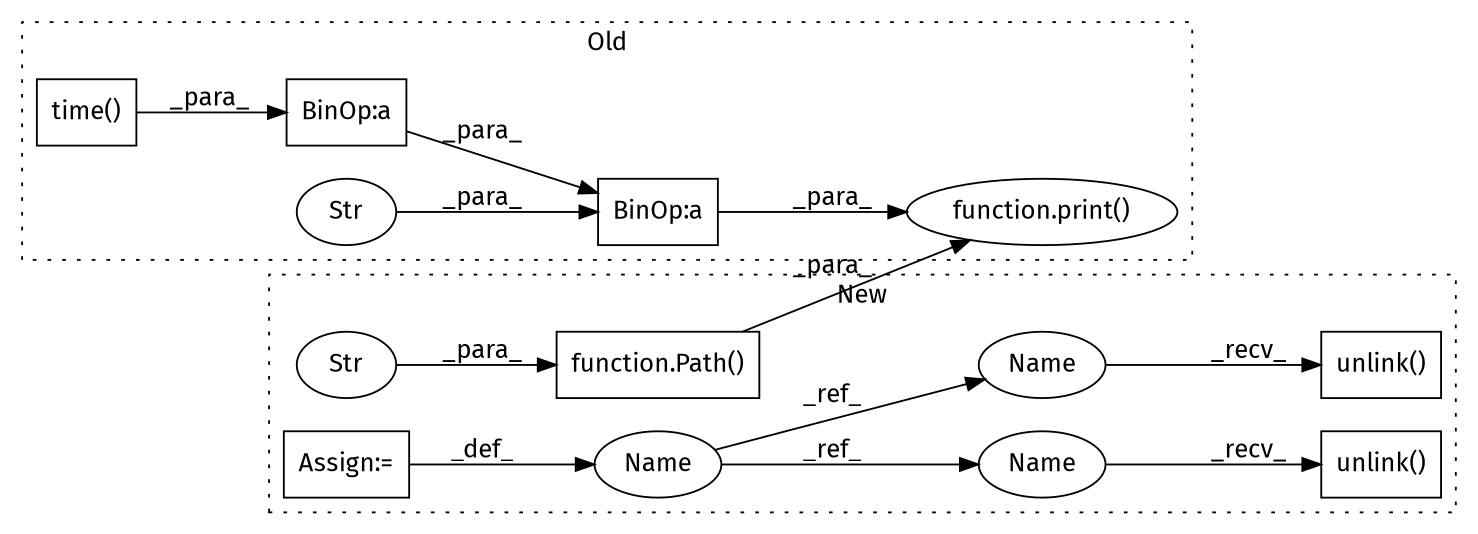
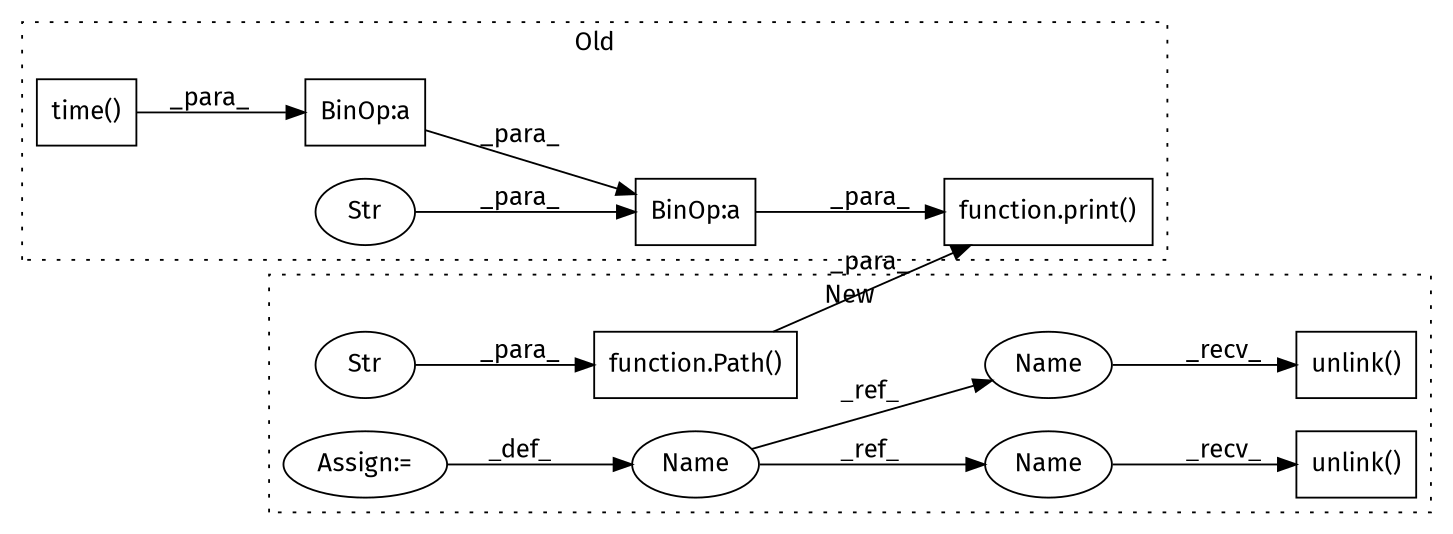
node "function.print()": shape ellipse -> box
node "Assign:=": shape box -> ellipse
